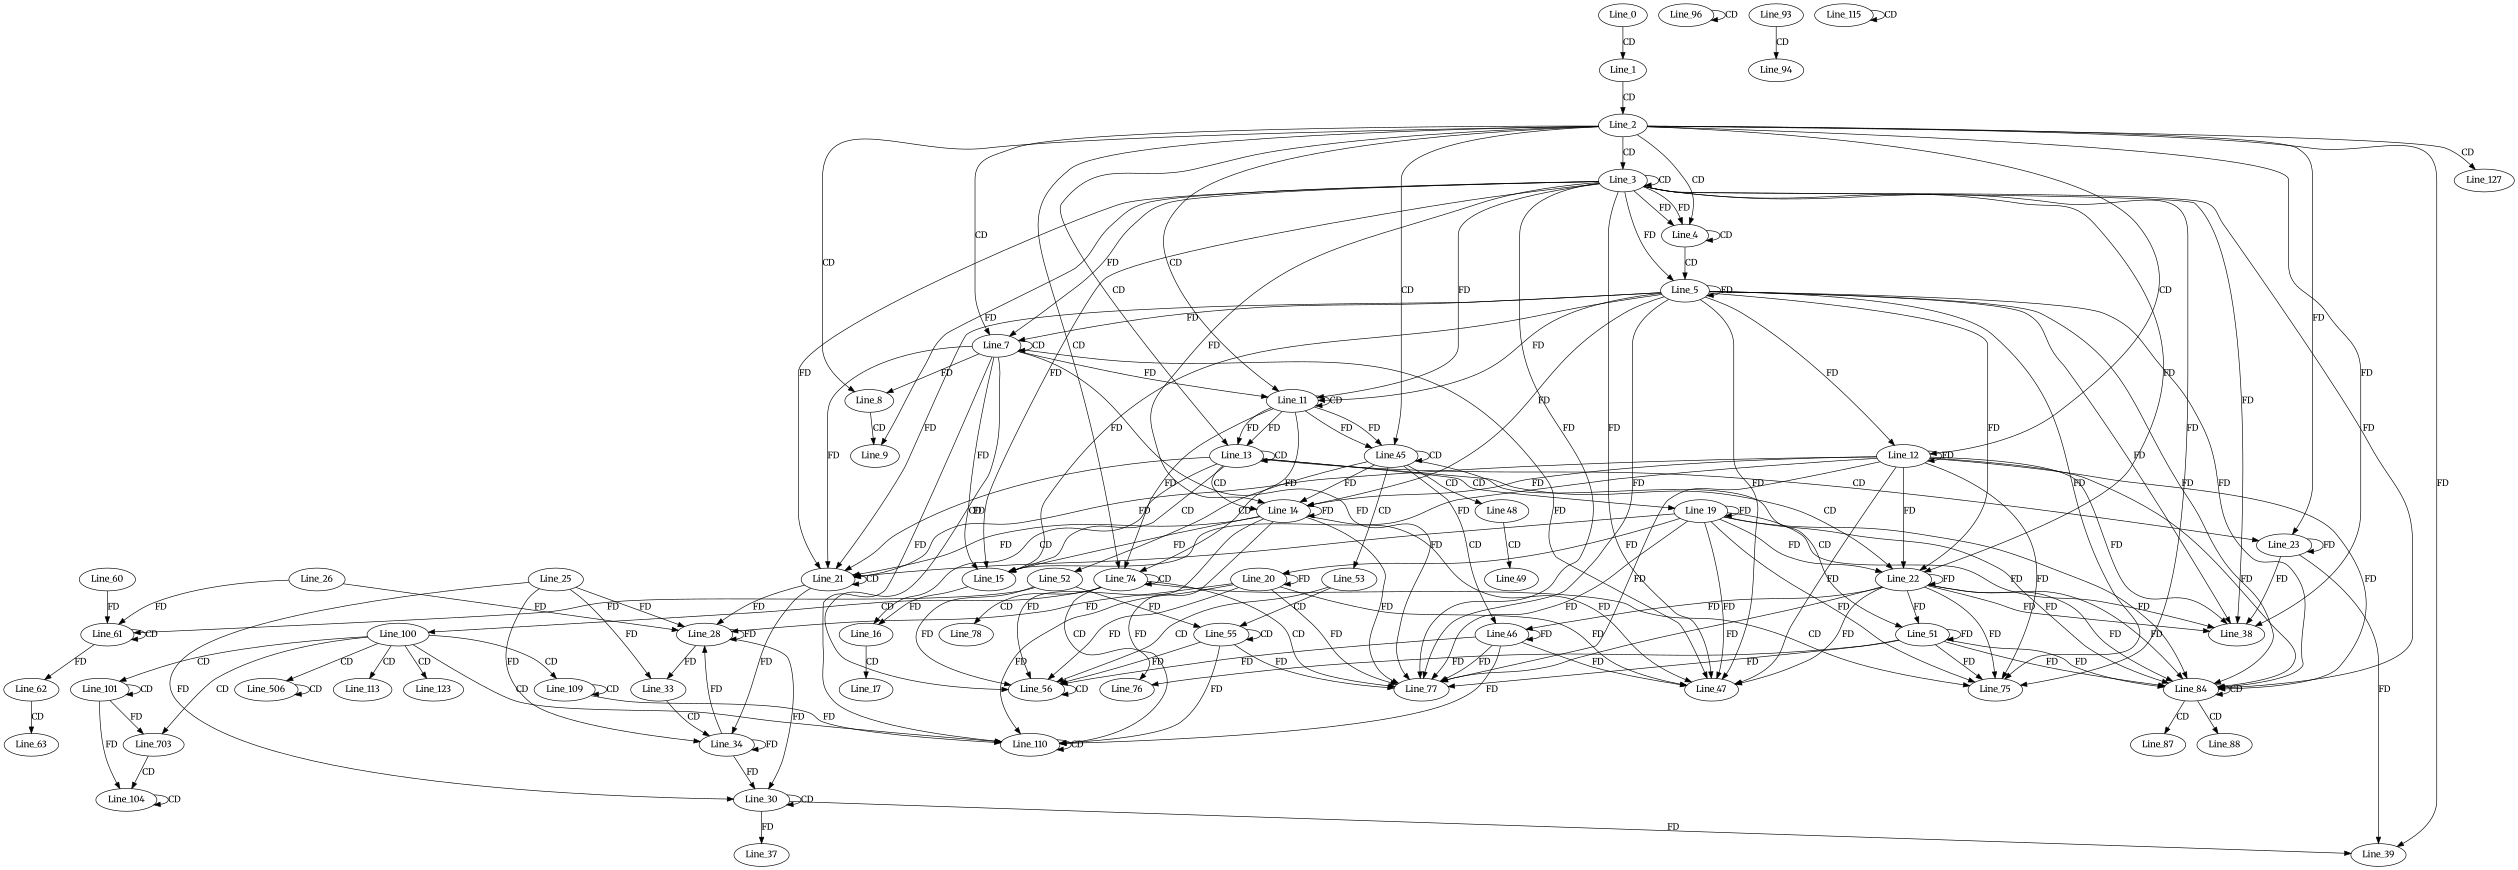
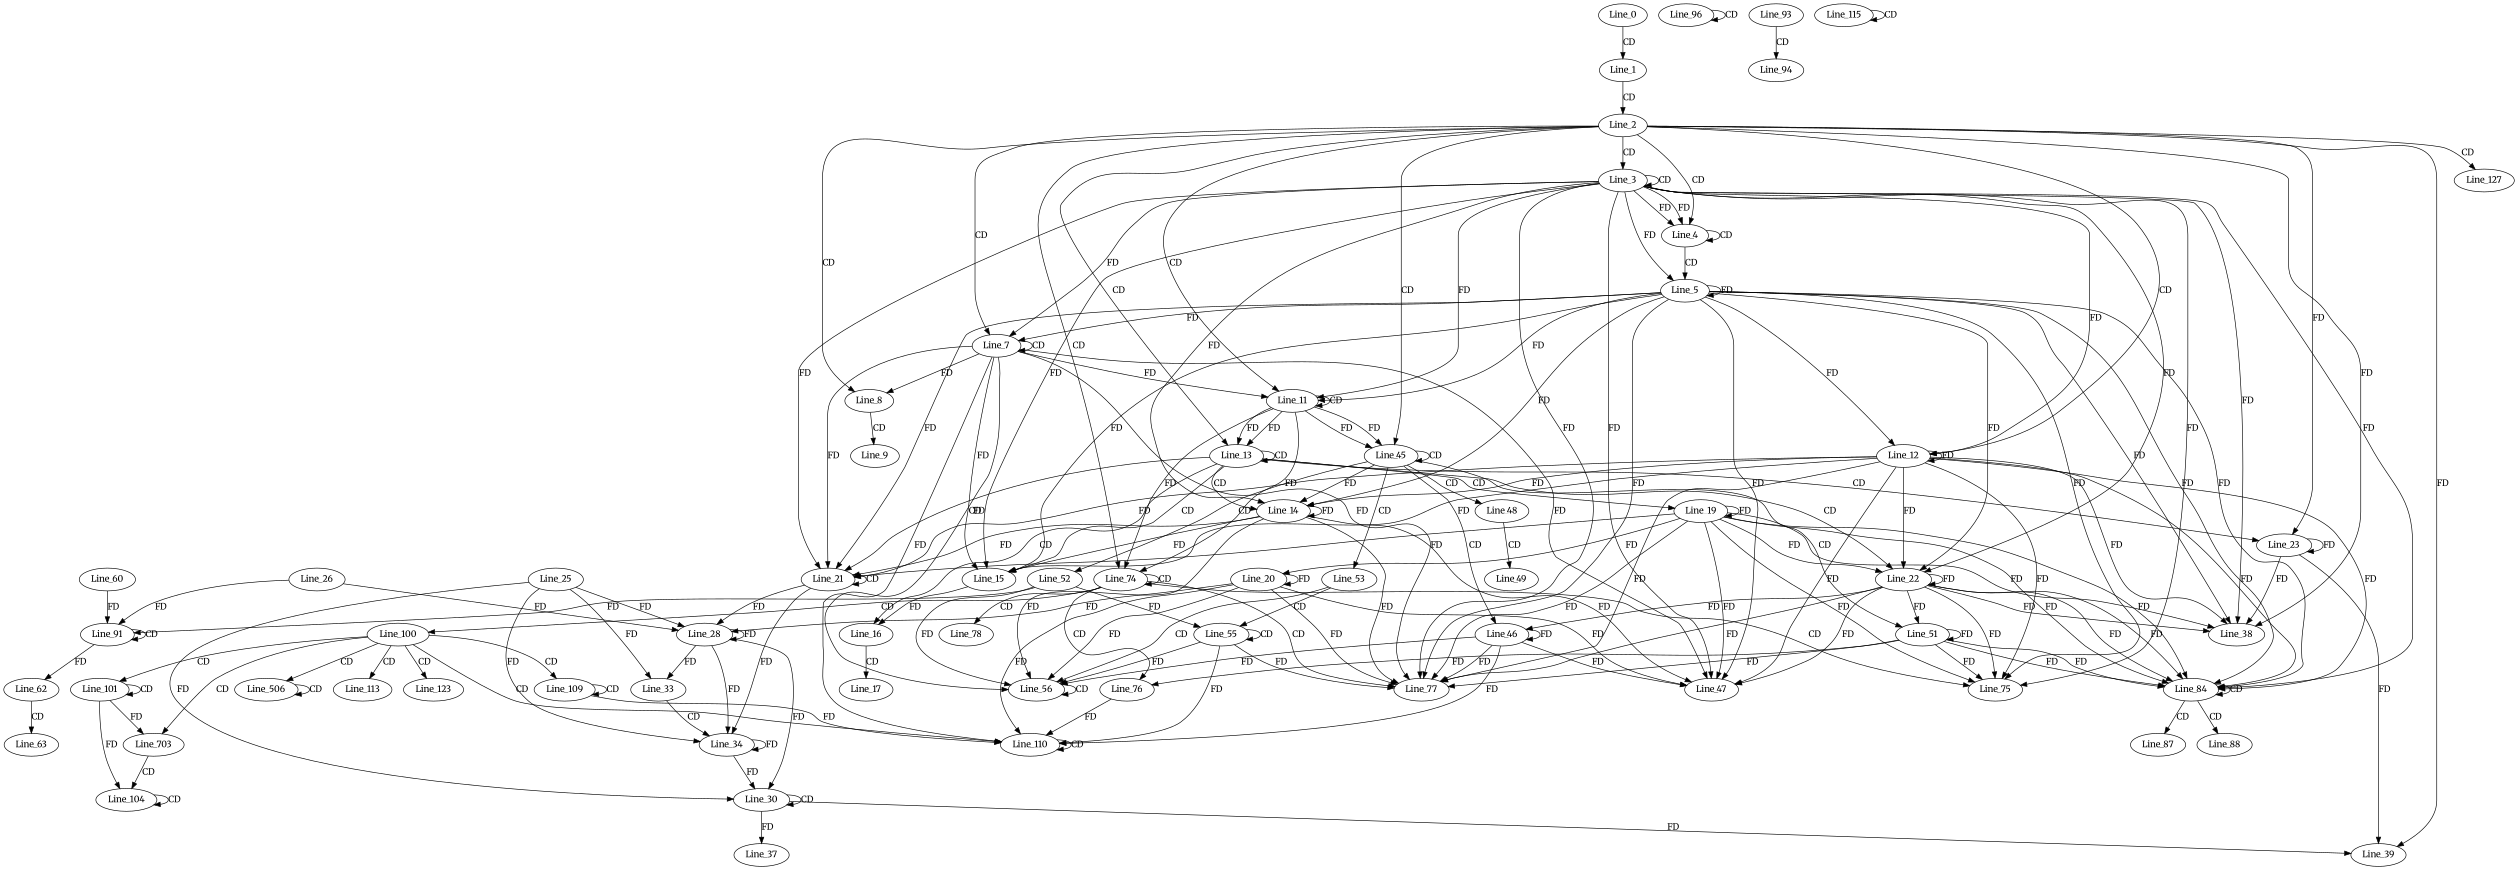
edge "Line_3" -> "Line_9": now "Line_3" -> "Line_12"
edge "Line_14" -> "Line_110": now "Line_76" -> "Line_110"
node "Line_61": label "Line_61" -> "Line_91"
edge "Line_34" -> "Line_28": reversed
